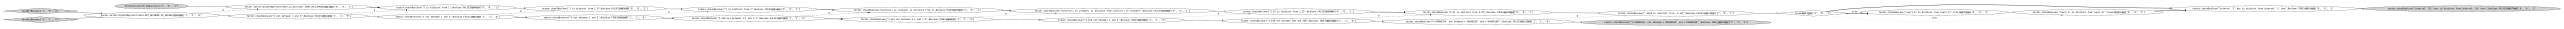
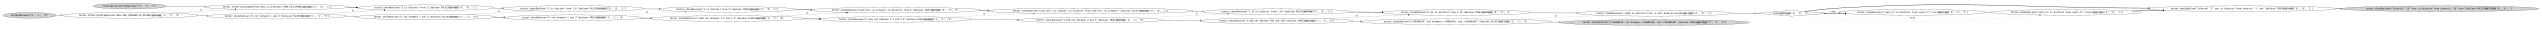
node "testNotBetween['1', '0', '0']": removed
node "testNotBetween['0', '1', '0']": shape diamond -> ellipse
